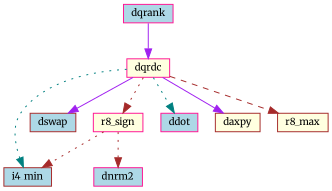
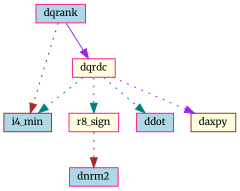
edge "dqrdc" -> "r8_sign": color brown -> teal
edge "dqrdc" -> "daxpy": style solid -> dotted
node "dswap": removed
node "r8_max": removed
edge "r8_sign" -> "i4_min": now "dqrank" -> "i4_min"
